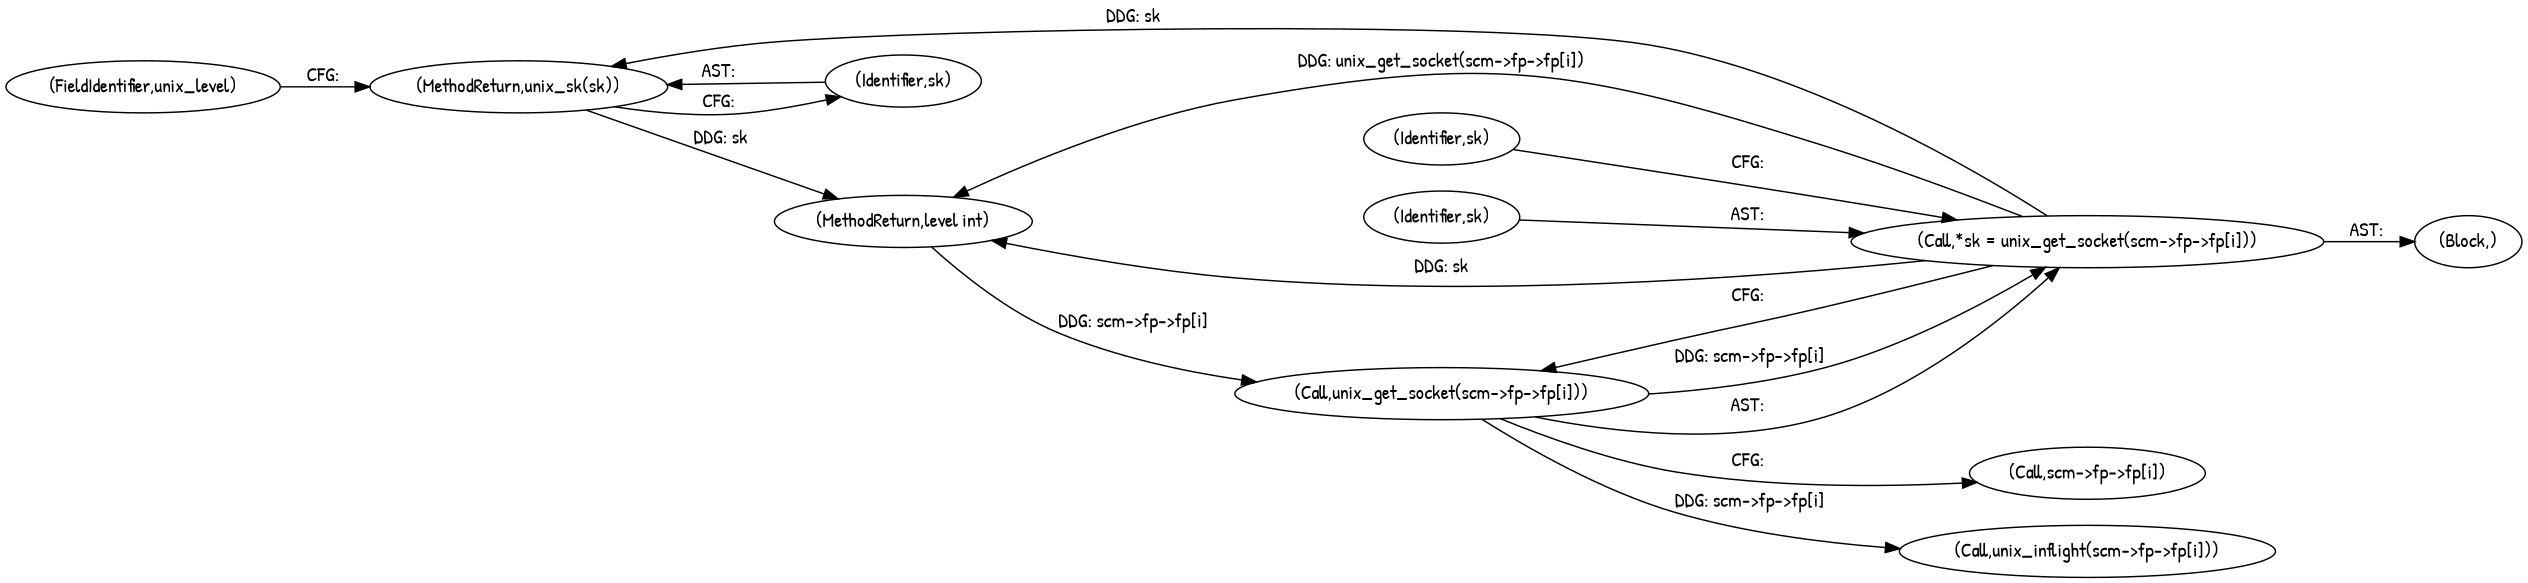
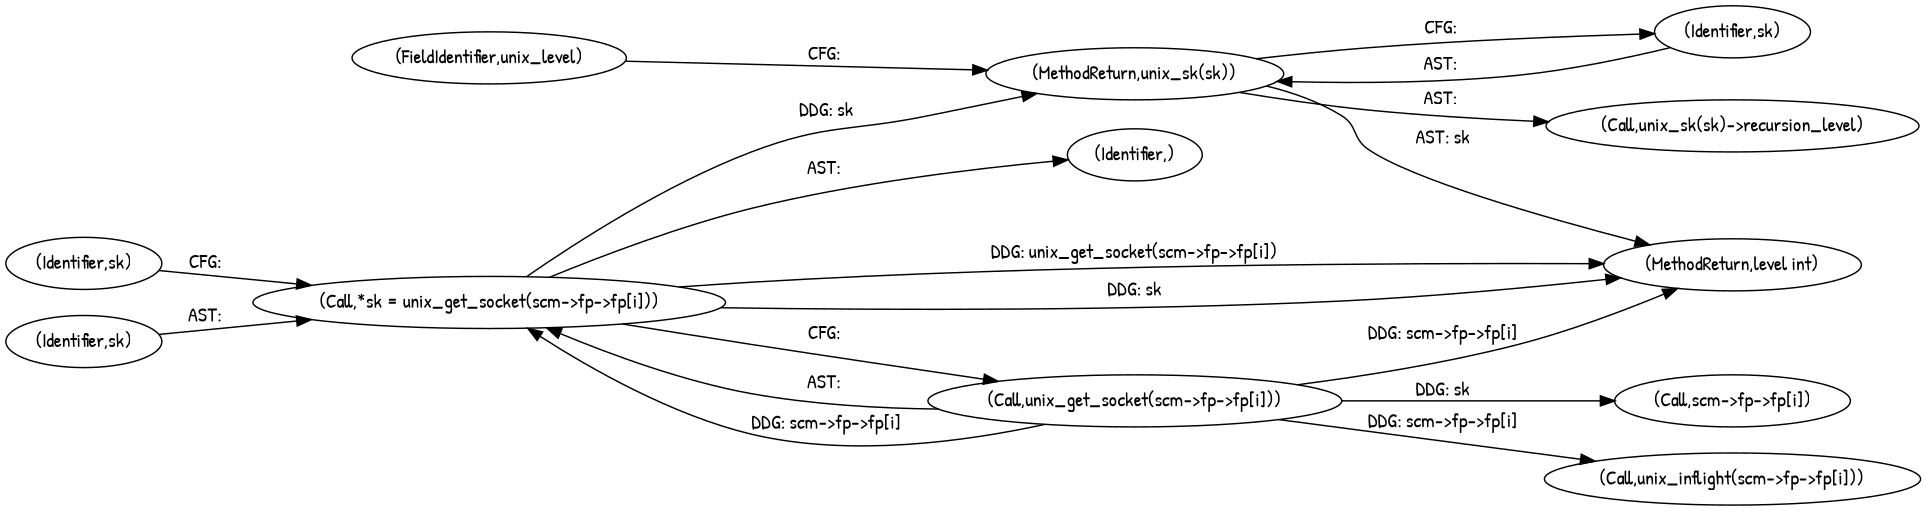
node "(Call,unix_sk(sk)->recursion_level)": added
edge "(MethodReturn,unix_sk(sk))" -> "(MethodReturn,level int)": label "DDG: sk" -> "AST: sk"
node "(Block,)": label "(Block,)" -> "(Identifier,)"
edge "(MethodReturn,level int)" -> "(Call,unix_get_socket(scm->fp->fp[i]))": reversed
edge "(Call,unix_get_socket(scm->fp->fp[i]))" -> "(Call,scm->fp->fp[i])": label "CFG: " -> "DDG: sk"
